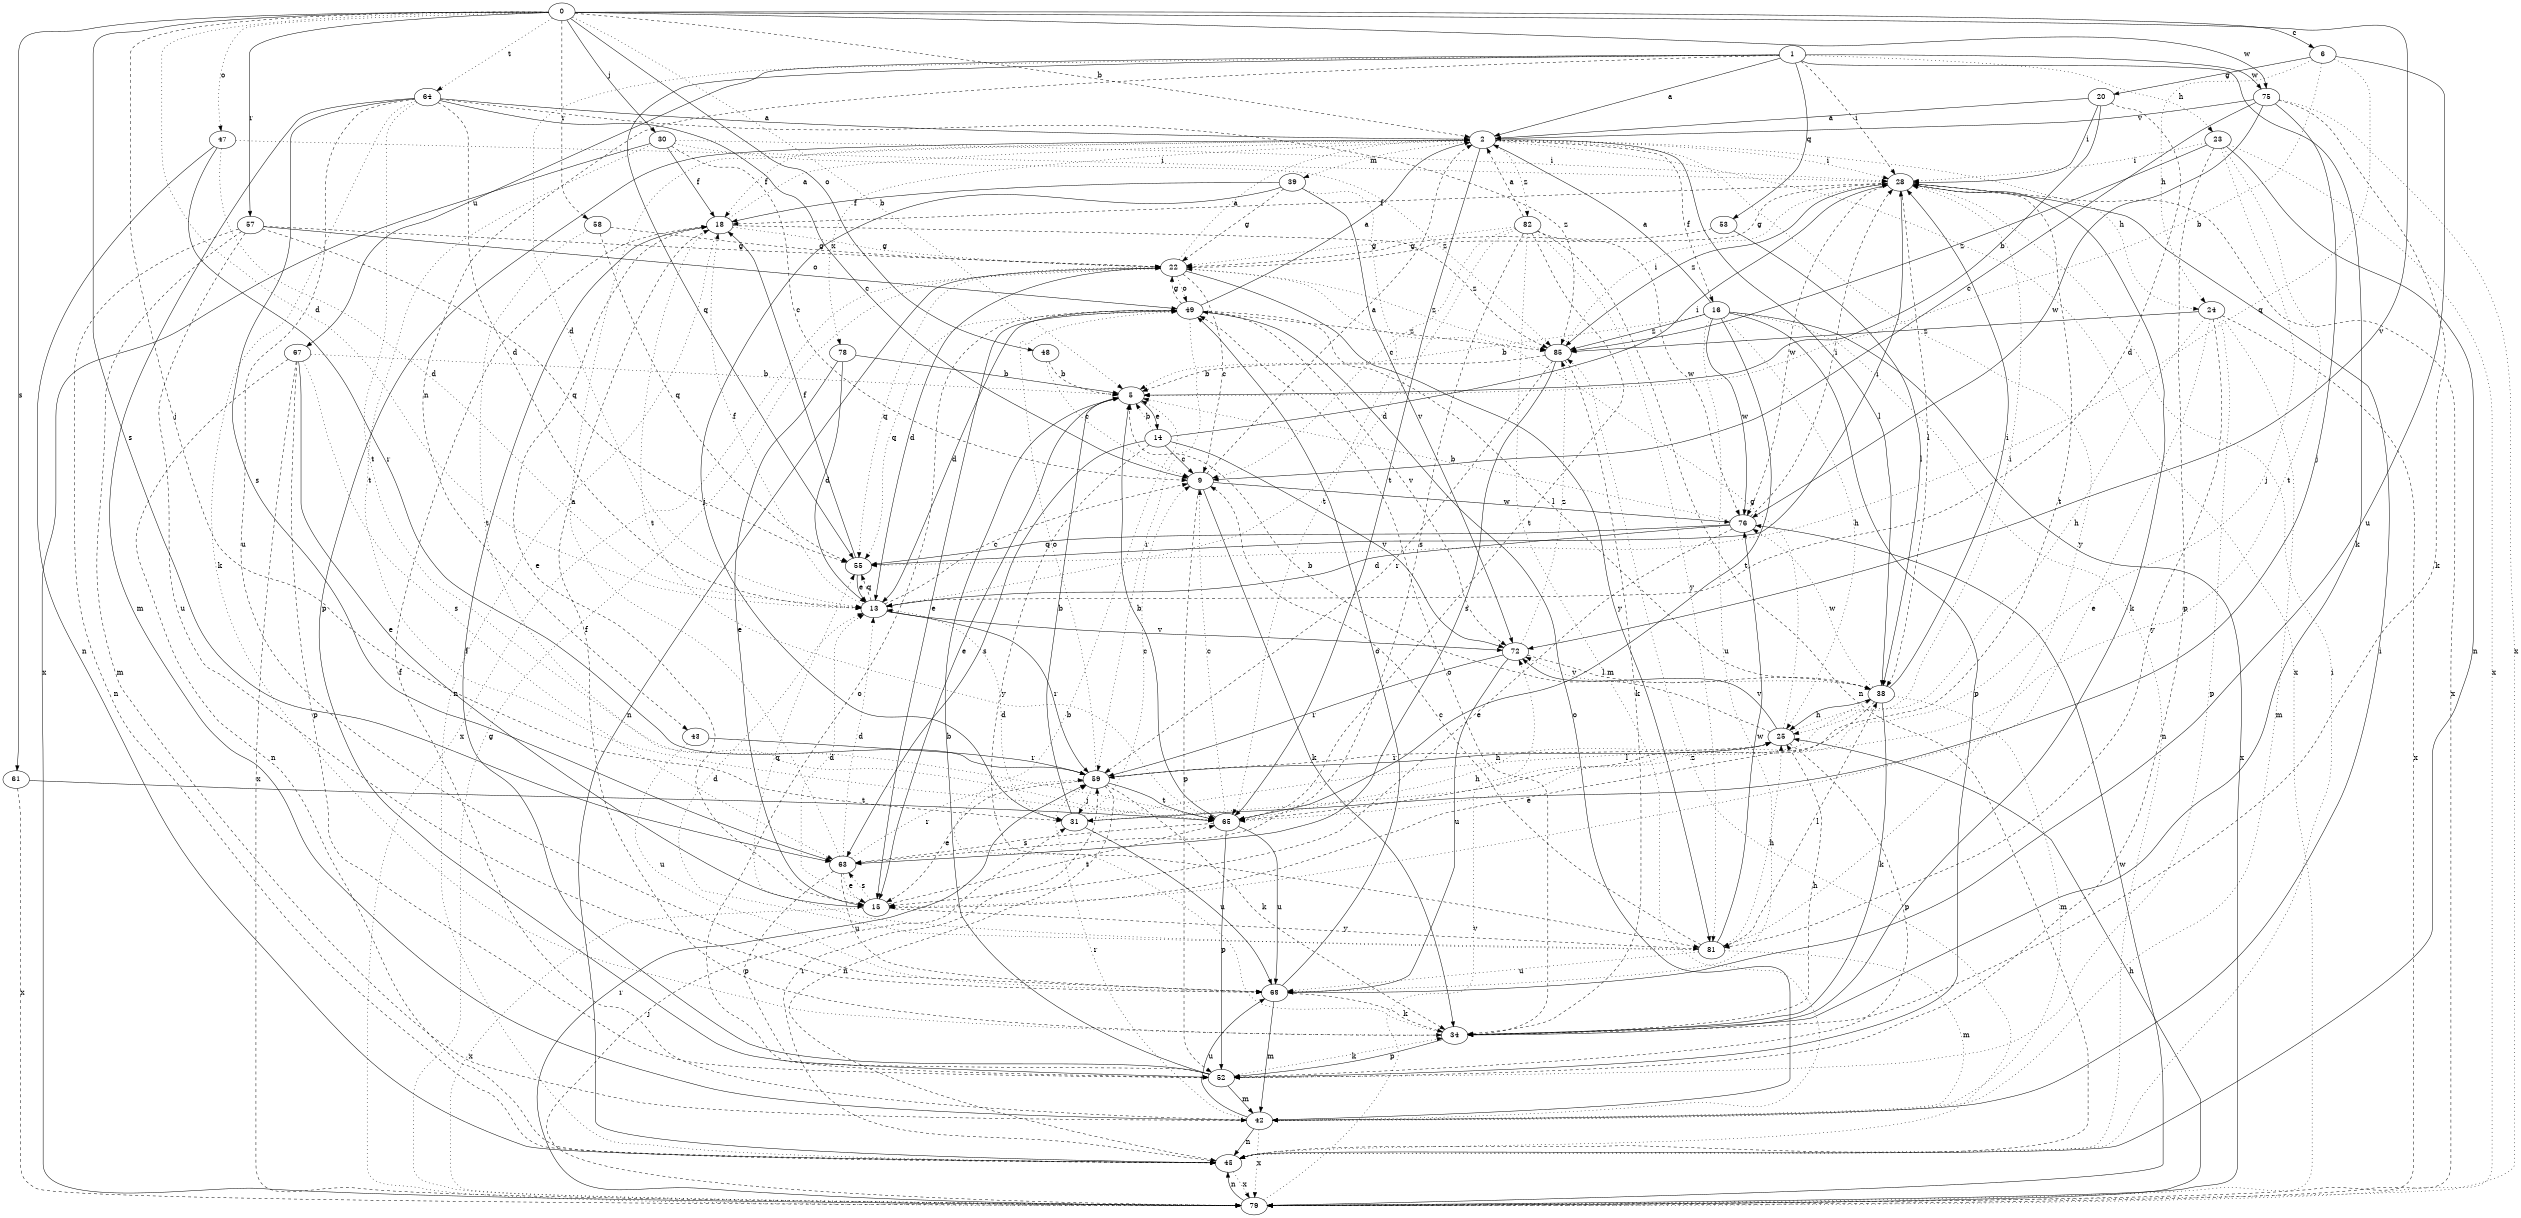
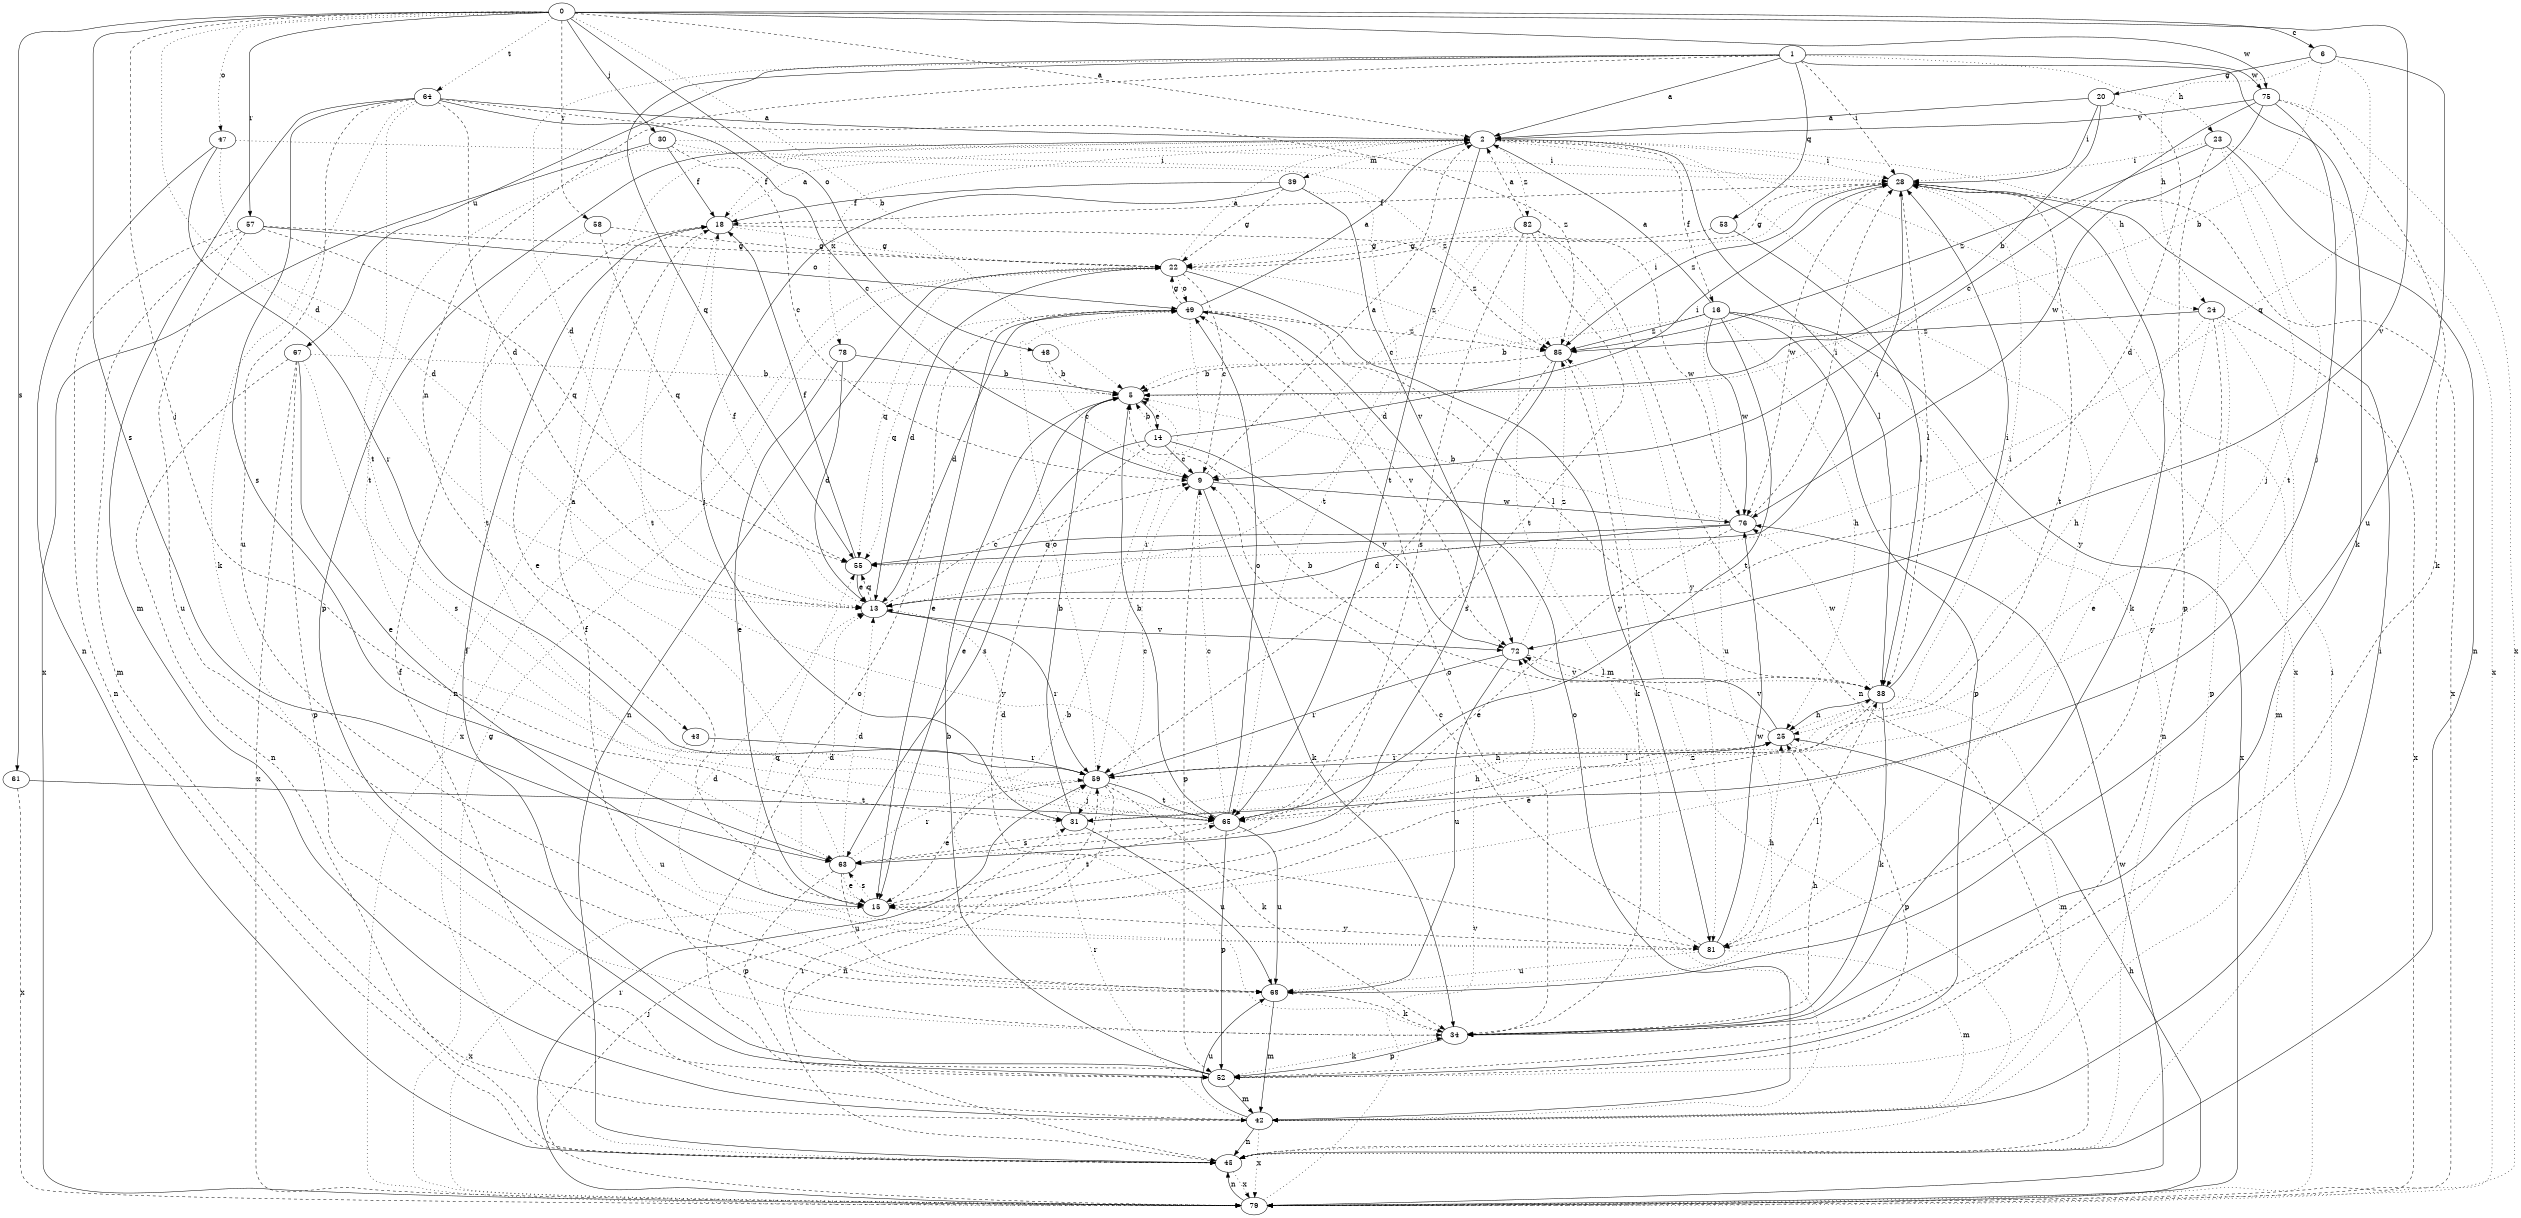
edge "0" -> "2": label "b" -> "a"
edge "25" -> "22": removed, label "g"
edge "69" -> "49": now "65" -> "49"
